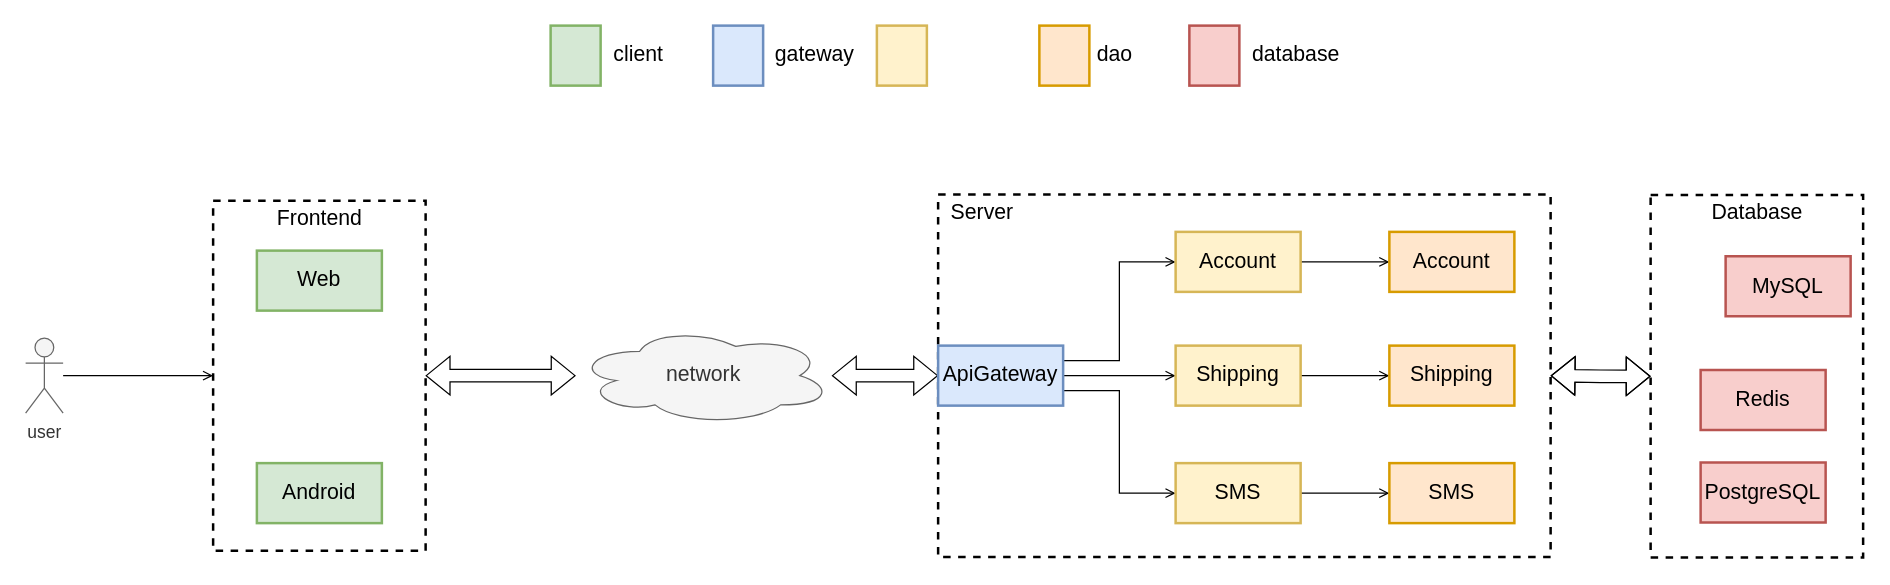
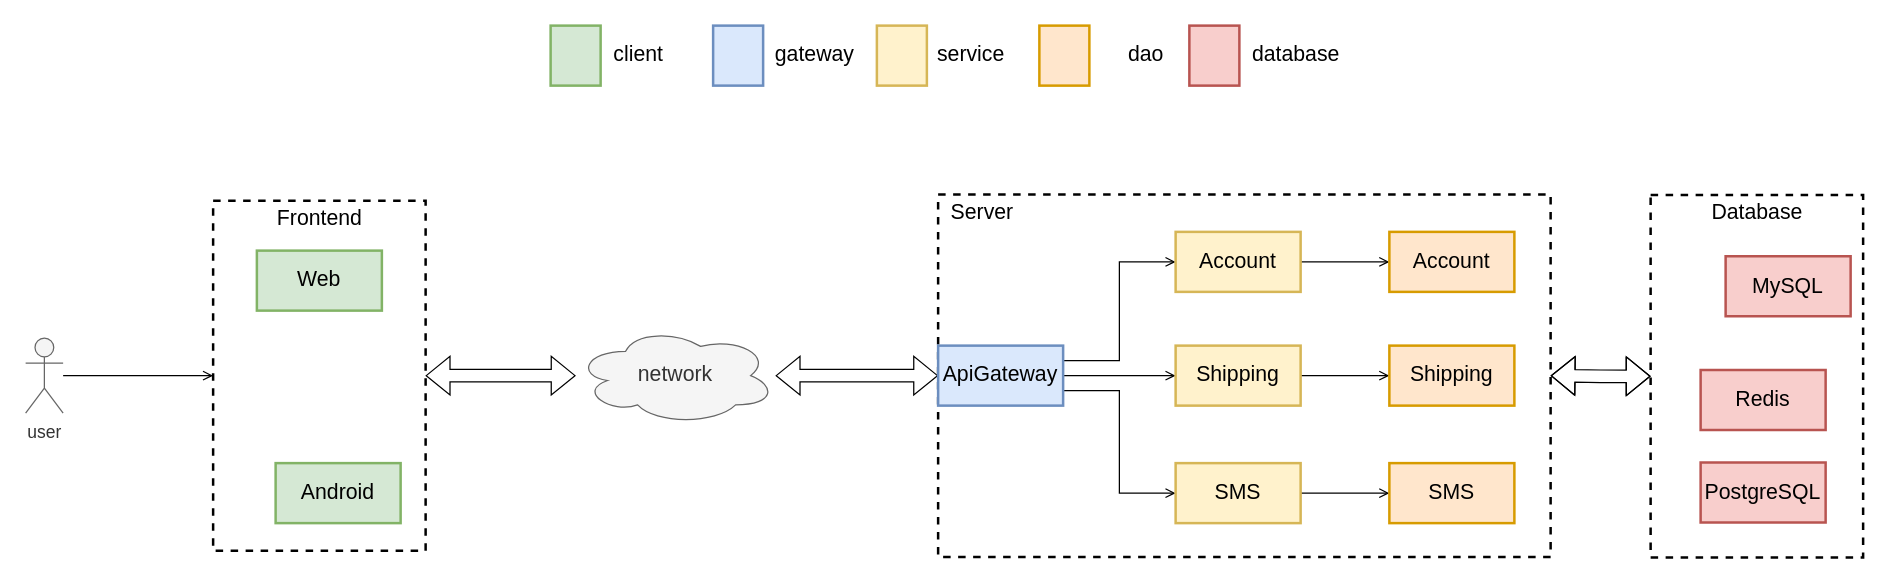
node "service": added
node "dao": moved (1114, 56) -> (1146, 56)
node "network": size 256x98 -> 200x98
node "Android": moved (319, 493) -> (338, 493)
